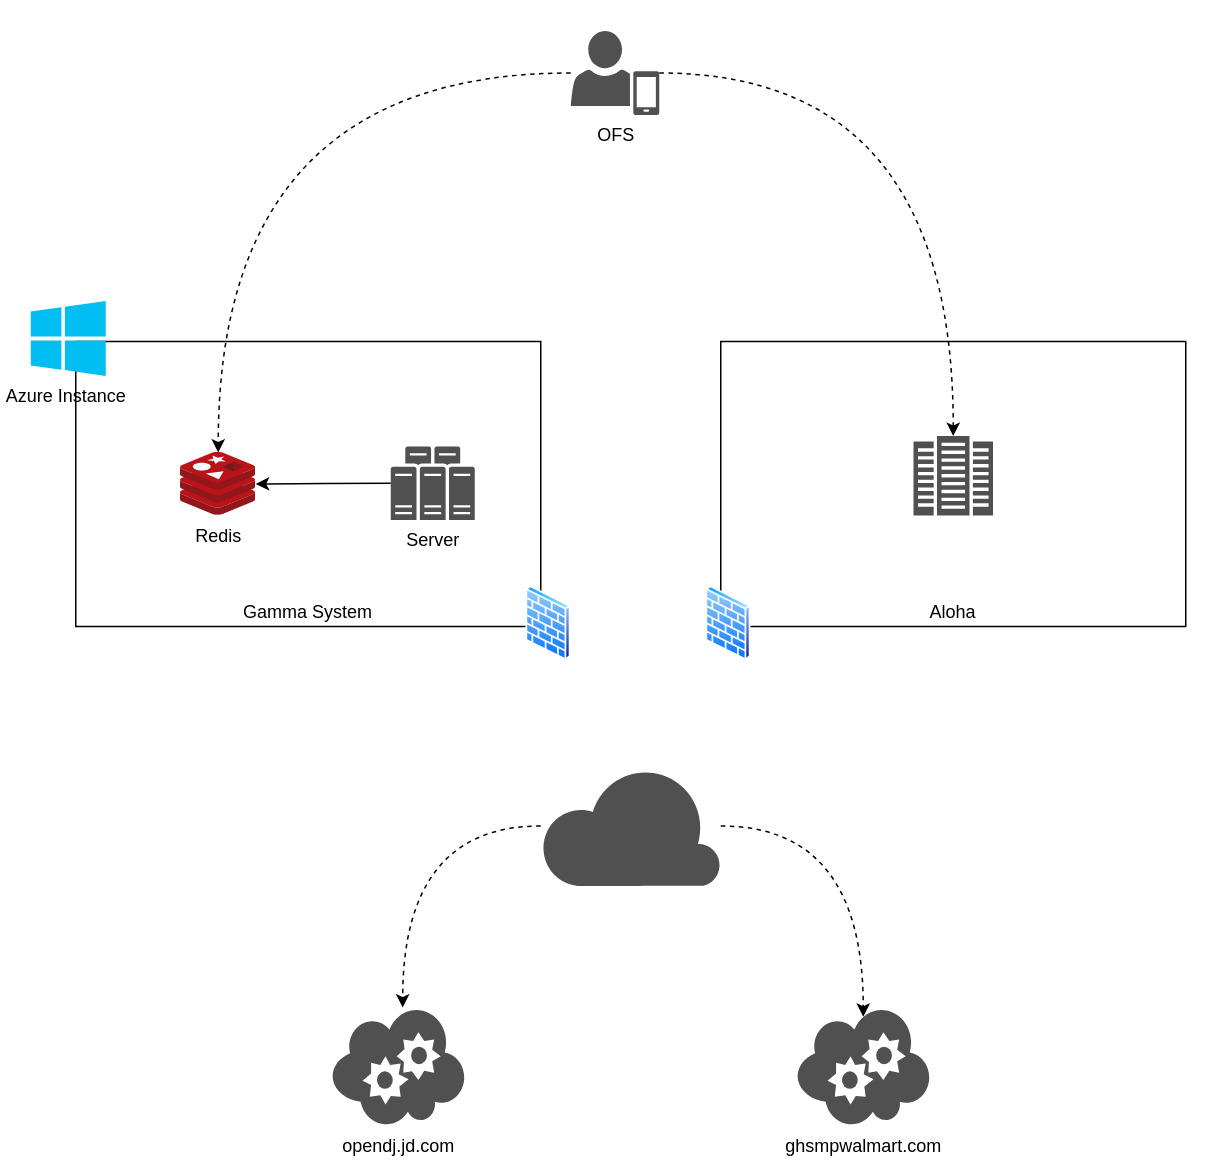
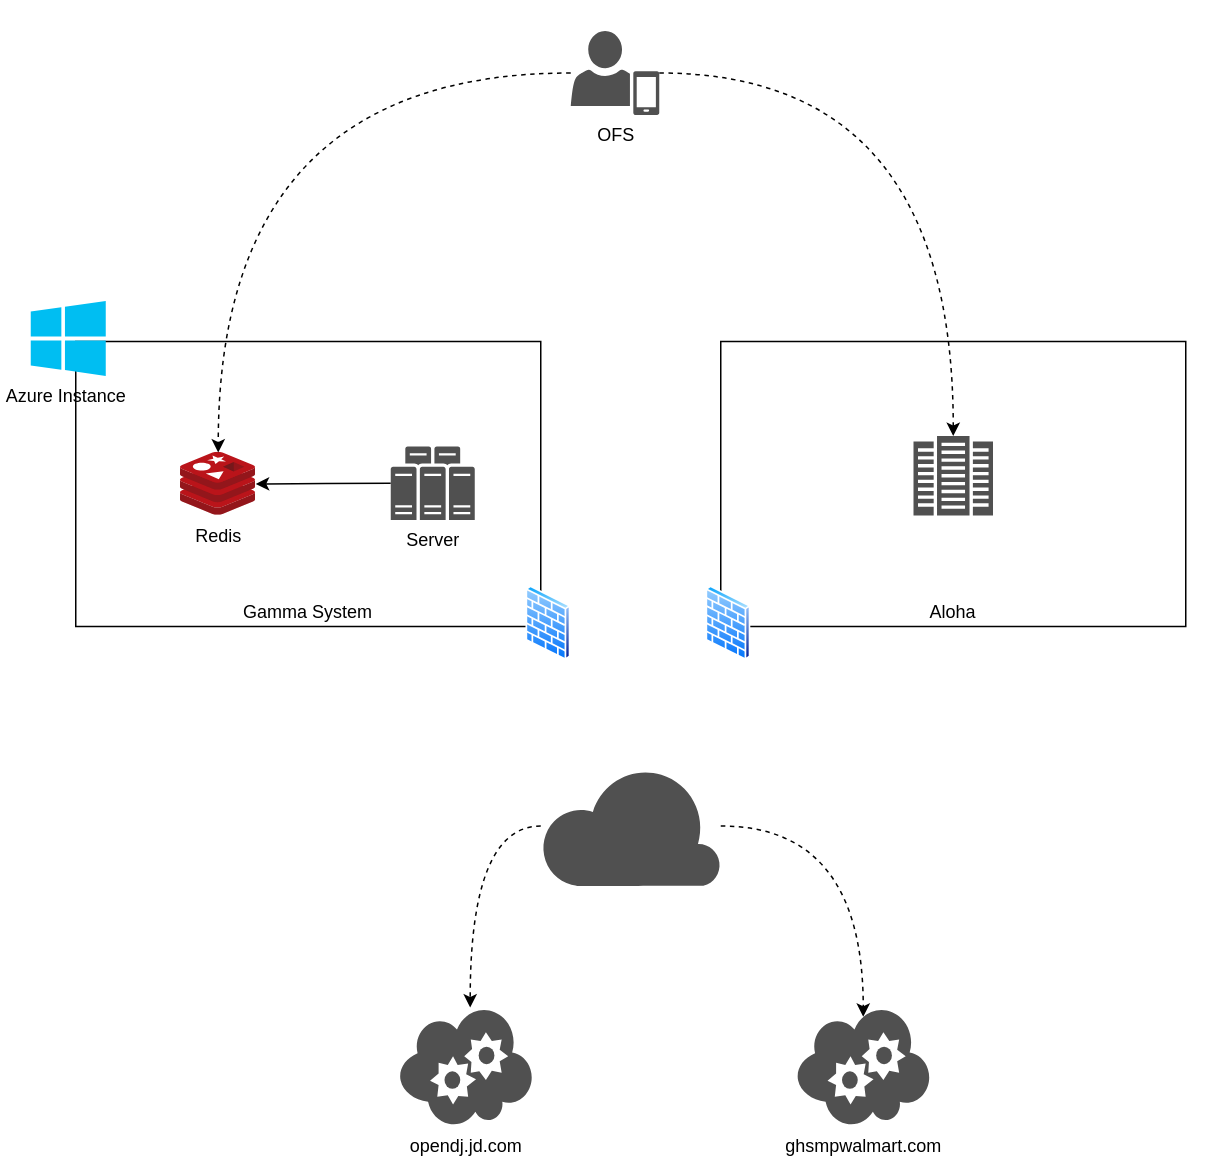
node "opendj.jd.com": moved (398, 1066) -> (466, 1066)
